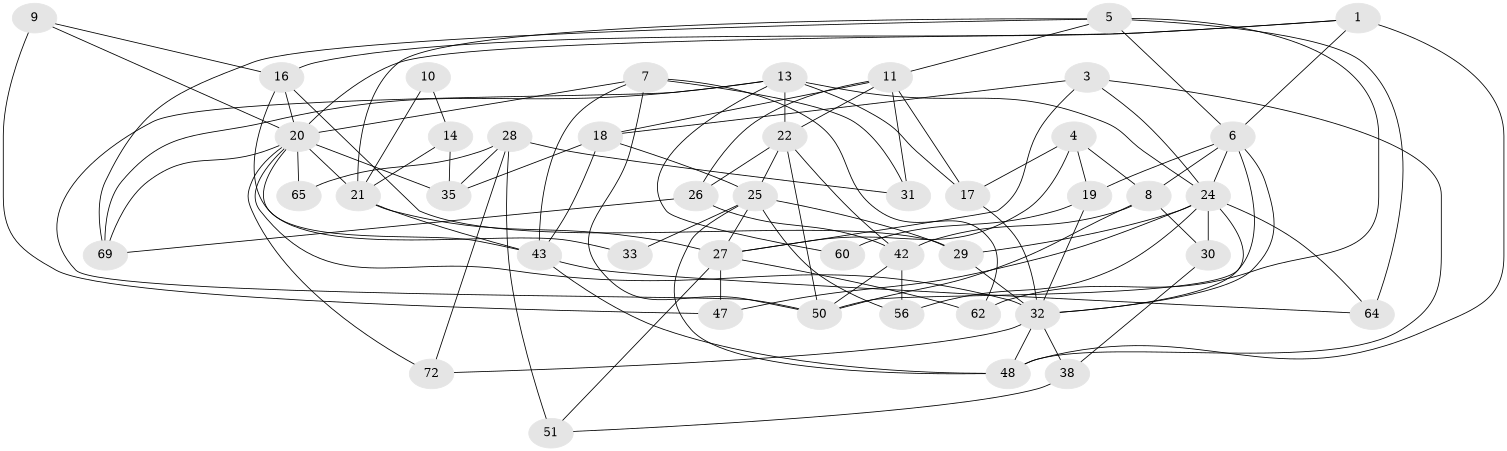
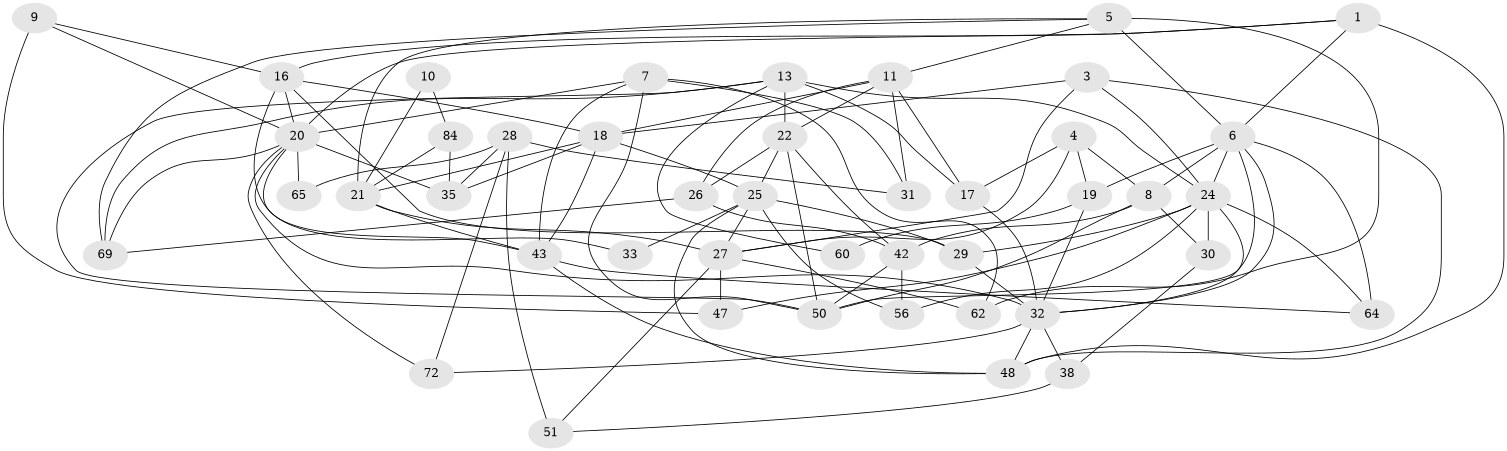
edge "5" -- "64": now "6" -- "64"
edge "16" -- "18": added
node "14": label "14" -> "84"
edge "20" -- "21": now "18" -- "21"
